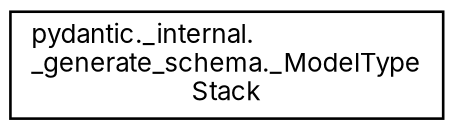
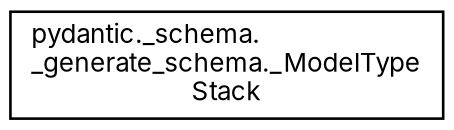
node "pydantic._internal. _generate_schema._ModelType Stack": label "pydantic._internal. _generate_schema._ModelType Stack" -> "pydantic._schema. _generate_schema._ModelType Stack"
